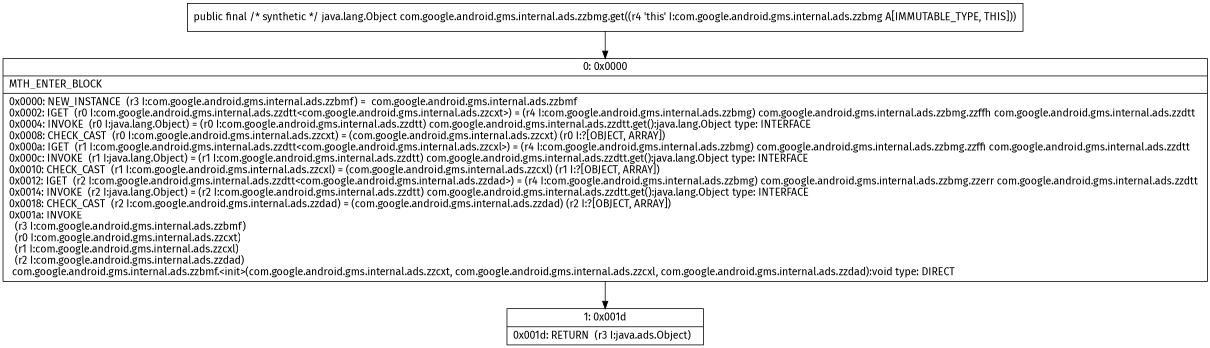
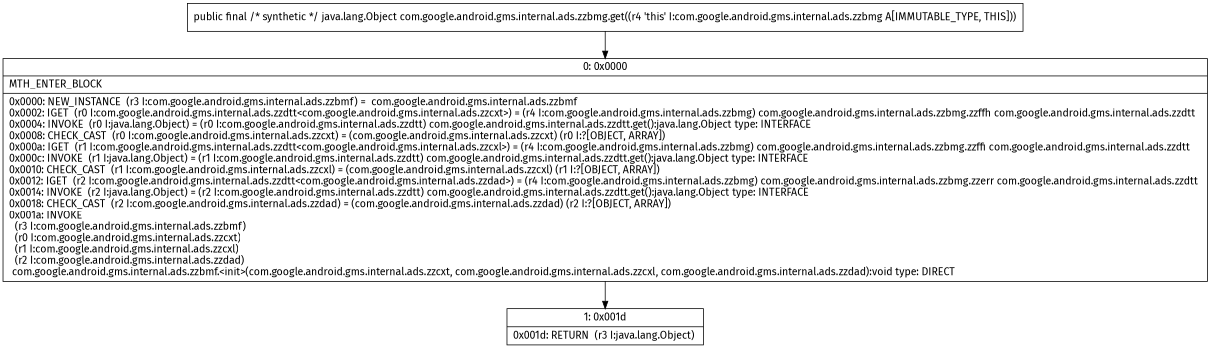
node "1: 0x001d": text "0x001d: RETURN  (r3 I:java.ads.Object)" -> "0x001d: RETURN  (r3 I:java.lang.Object)"
